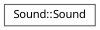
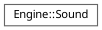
node "Sound::Sound": label "Sound::Sound" -> "Engine::Sound"
